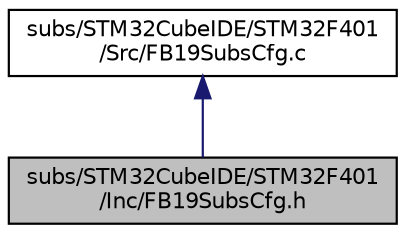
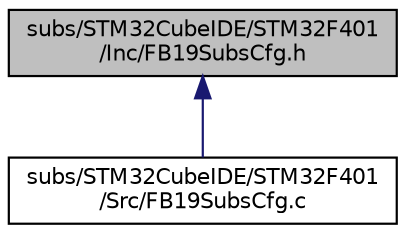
edge "subs/STM32CubeIDE/STM32F401 /Inc/FB19SubsCfg.h" -> "subs/STM32CubeIDE/STM32F401 /Src/FB19SubsCfg.c": reversed
